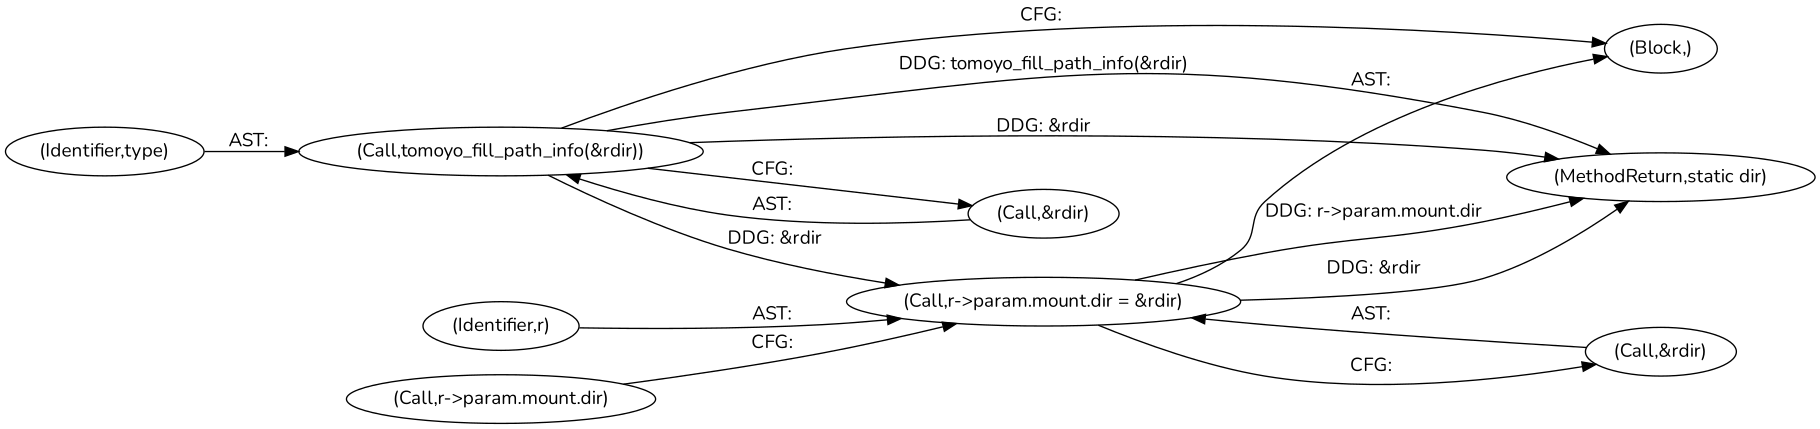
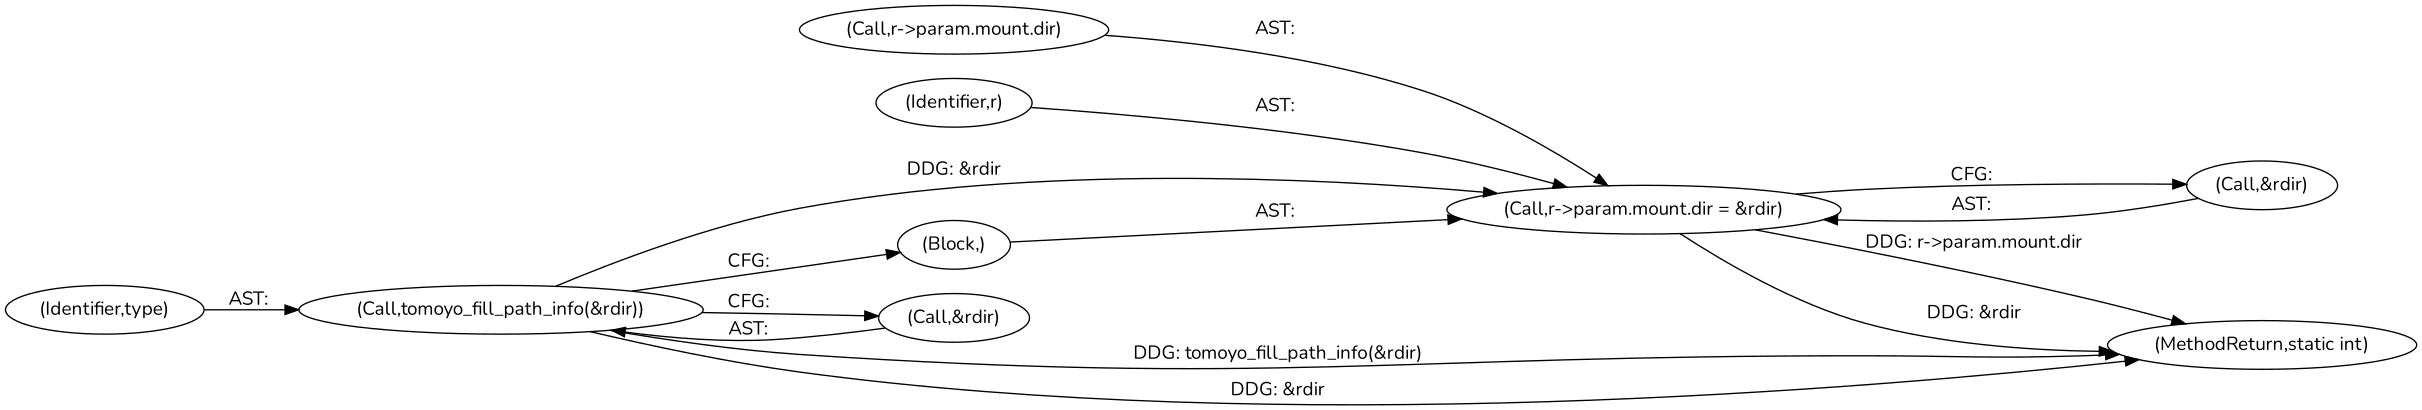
edge "(Call,r->param.mount.dir = &rdir)" -> "(Block,)": reversed
node "(MethodReturn,static dir)": label "(MethodReturn,static dir)" -> "(MethodReturn,static int)"
edge "(Call,r->param.mount.dir)" -> "(Call,r->param.mount.dir = &rdir)": label "CFG: " -> "AST: "
